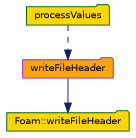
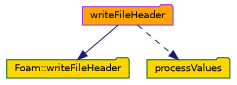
edge "processValues" -> "writeFileHeader": reversed
